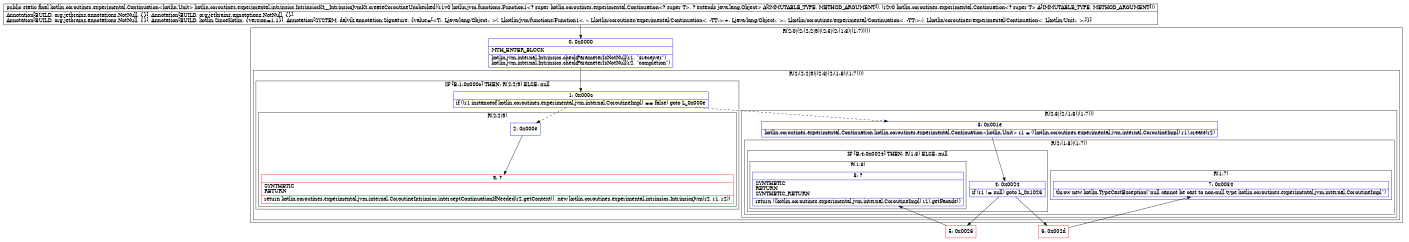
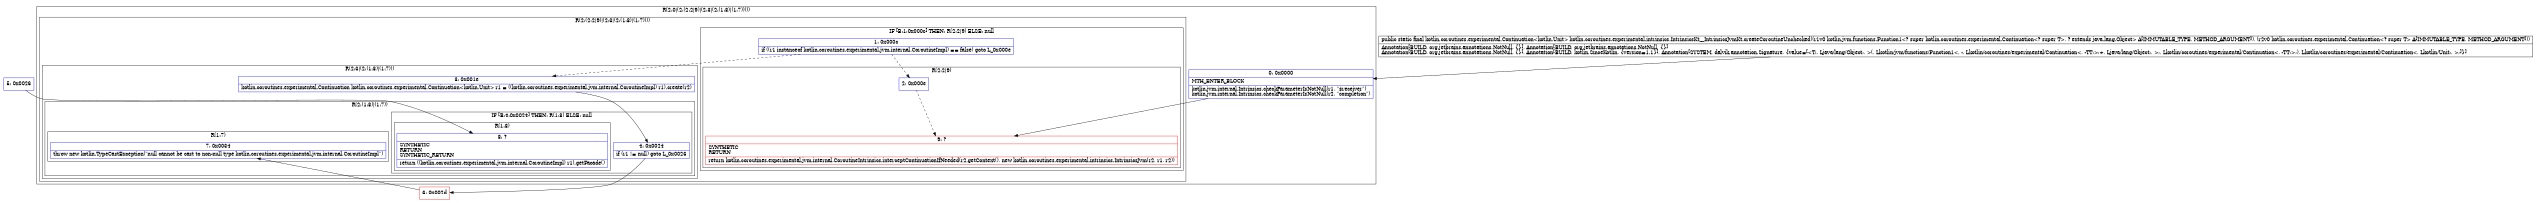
edge "0: 0x0000" -> "1: 0x000c": now "0: 0x0000" -> "9: ?"
edge "2: 0x000e" -> "9: ?": style solid -> dashed
node "4: 0x0024": text "if (r1 != null) goto L_0x1026" -> "if (r1 != null) goto L_0x0026"
edge "4: 0x0024" -> "5: 0x0026": removed
node "5: 0x0026": color red -> blue
